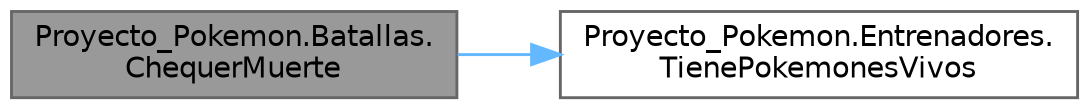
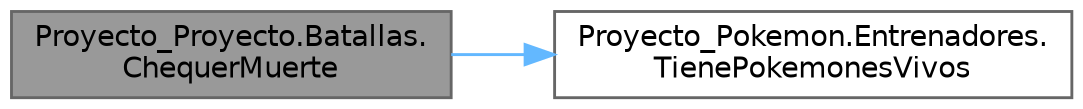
node "Proyecto_Pokemon.Batallas. ChequerMuerte": label "Proyecto_Pokemon.Batallas. ChequerMuerte" -> "Proyecto_Proyecto.Batallas. ChequerMuerte"
